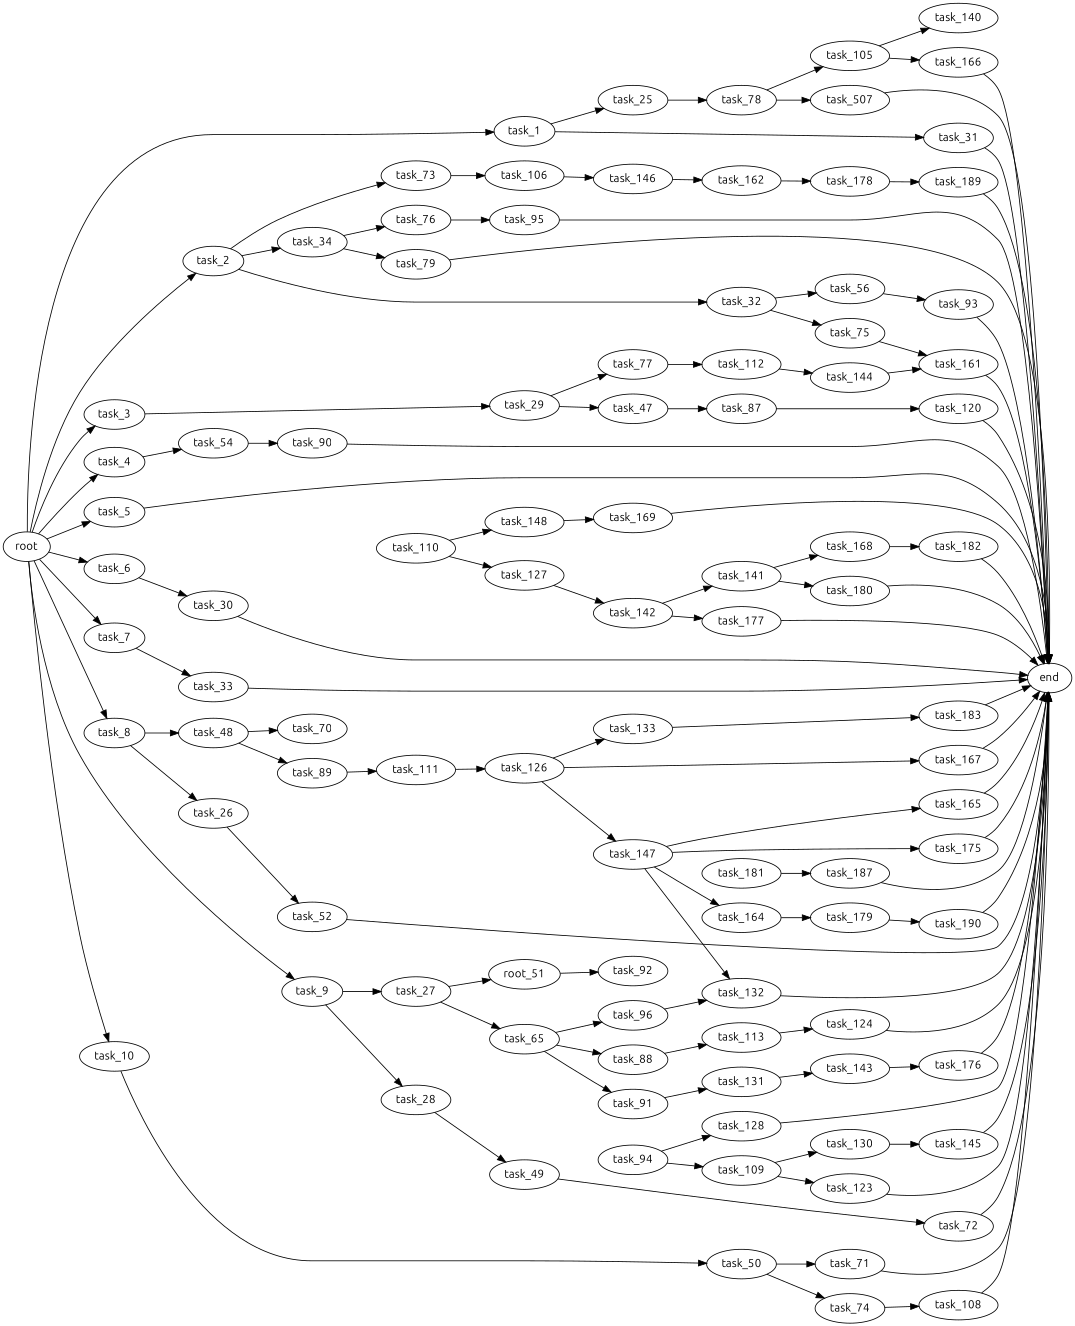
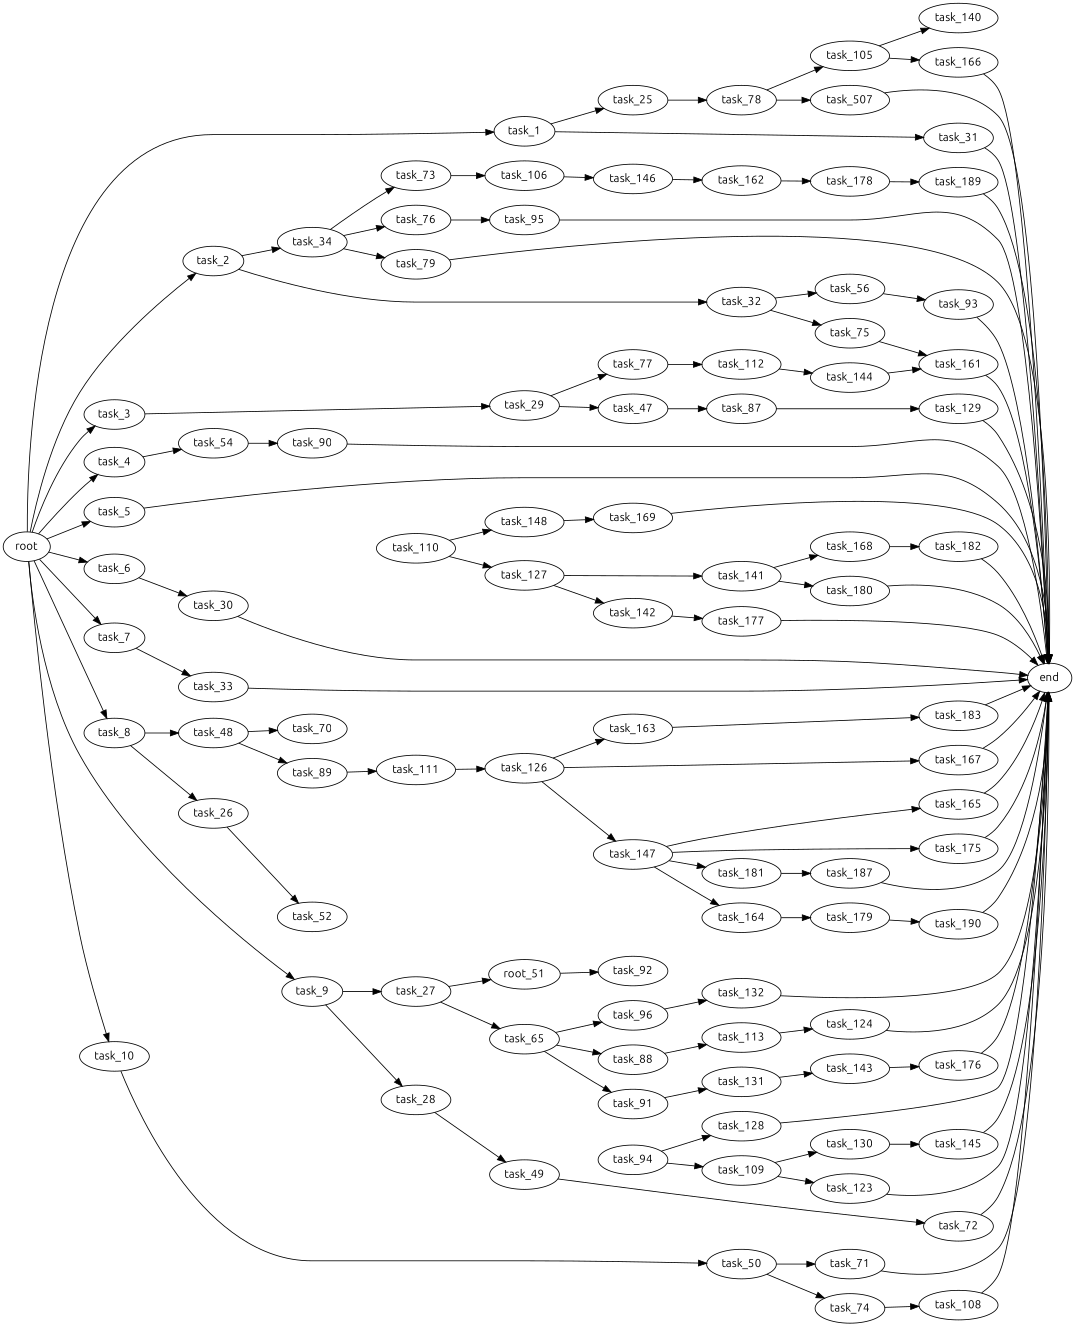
edge "task_2" -> "task_73": now "task_34" -> "task_73"
node "task_120": label "task_120" -> "task_129"
edge "task_142" -> "task_141": now "task_127" -> "task_141"
node "task_133": label "task_133" -> "task_163"
edge "task_147" -> "task_132": now "task_147" -> "task_181"
edge "task_52" -> "end": removed
